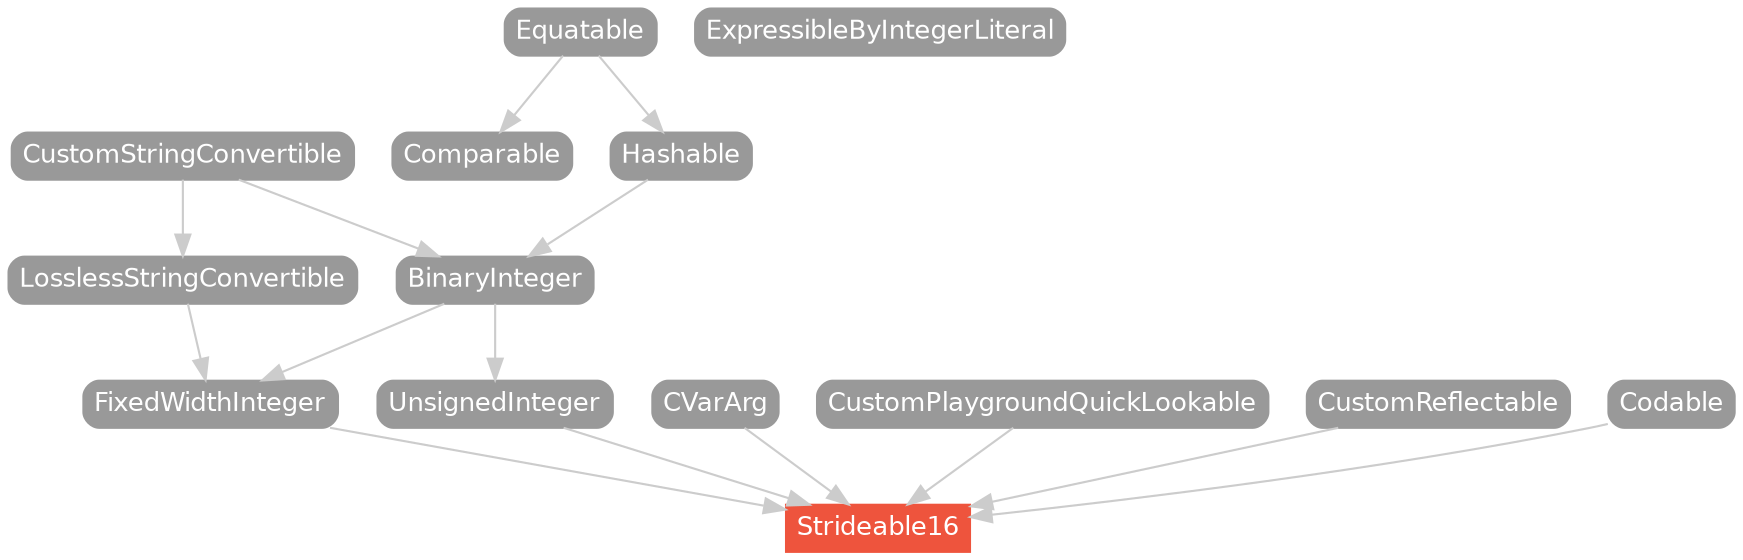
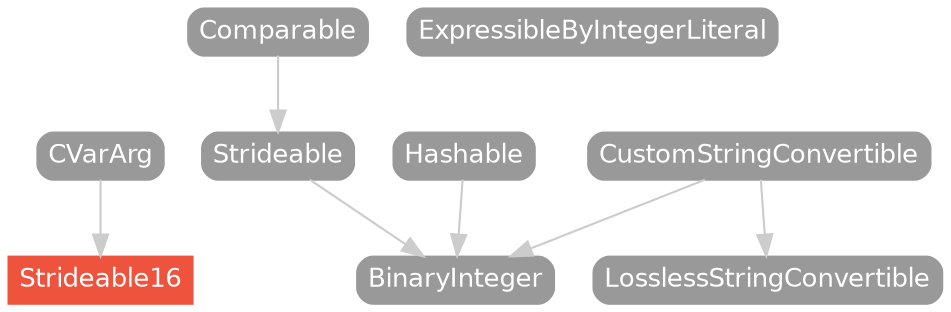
node "Equatable": removed
node "Strideable": added
node "FixedWidthInteger": removed
node "UnsignedInteger": removed
node "CustomPlaygroundQuickLookable": removed
node "CustomReflectable": removed
node "Codable": removed
